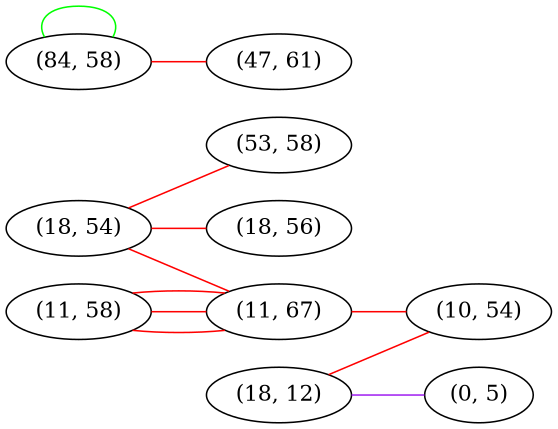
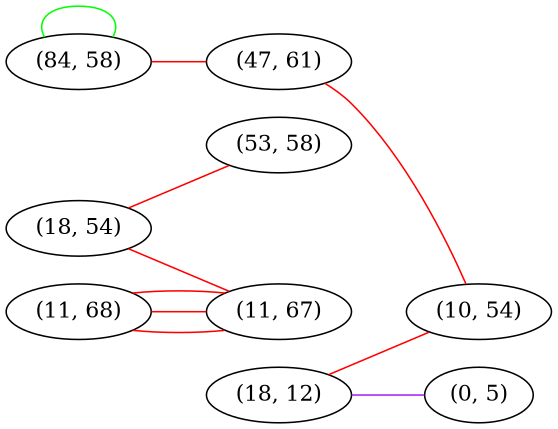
node "(18, 56)": removed
node "(11, 58)": label "(11, 58)" -> "(11, 68)"
edge "(11, 67)" -- "(10, 54)": now "(47, 61)" -- "(10, 54)"
